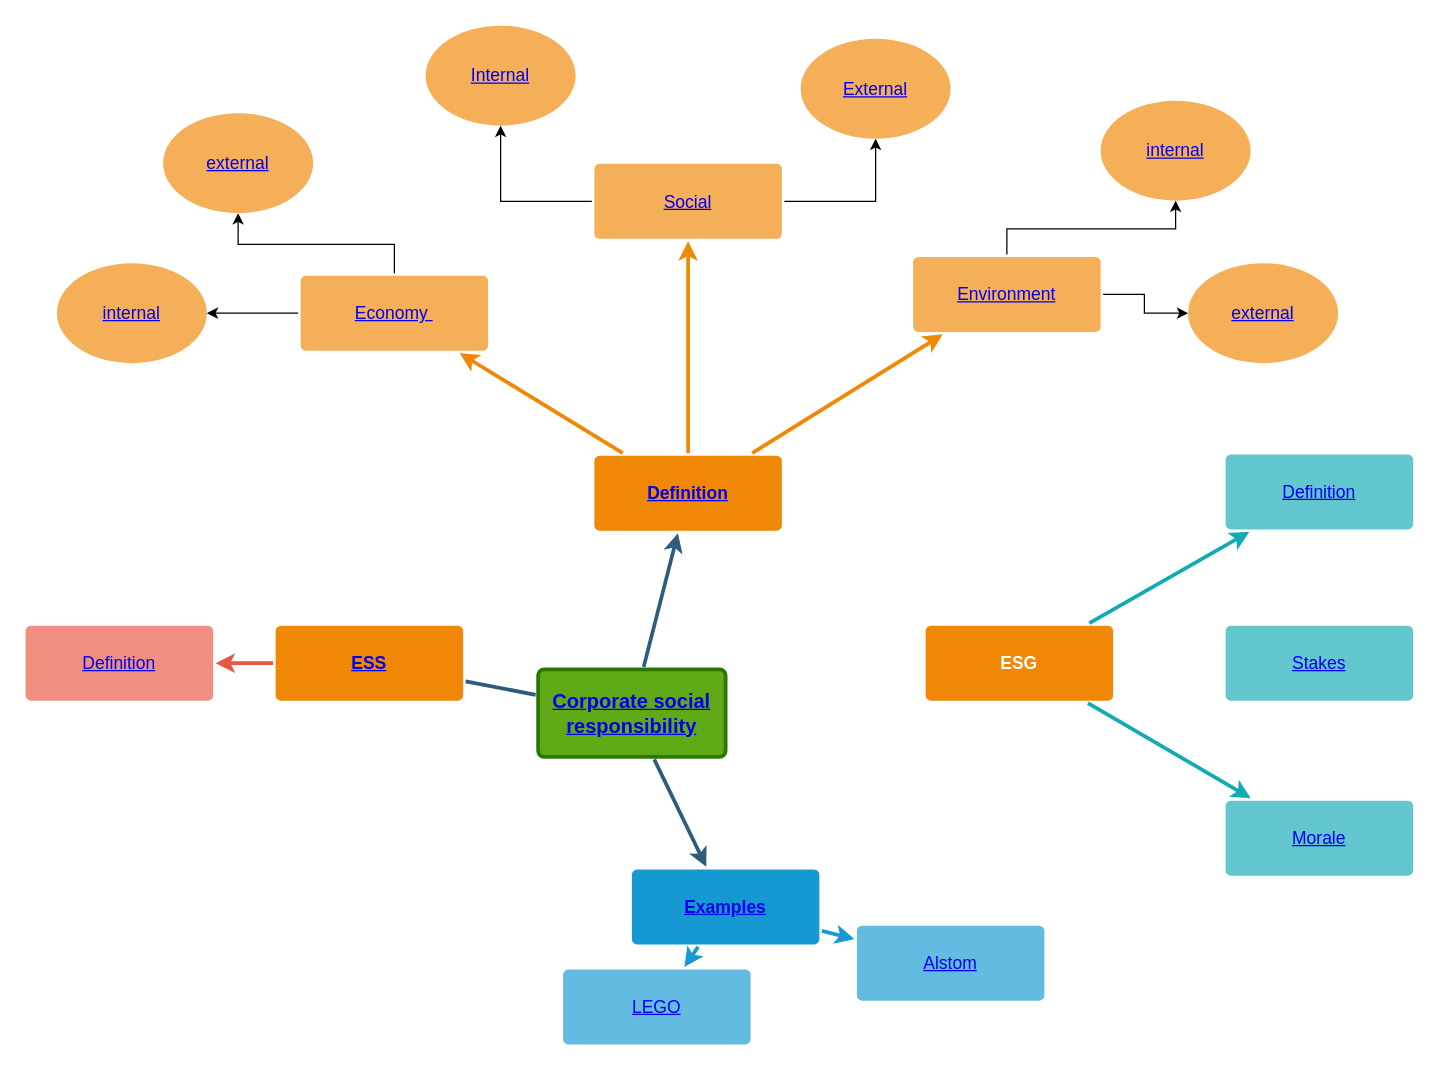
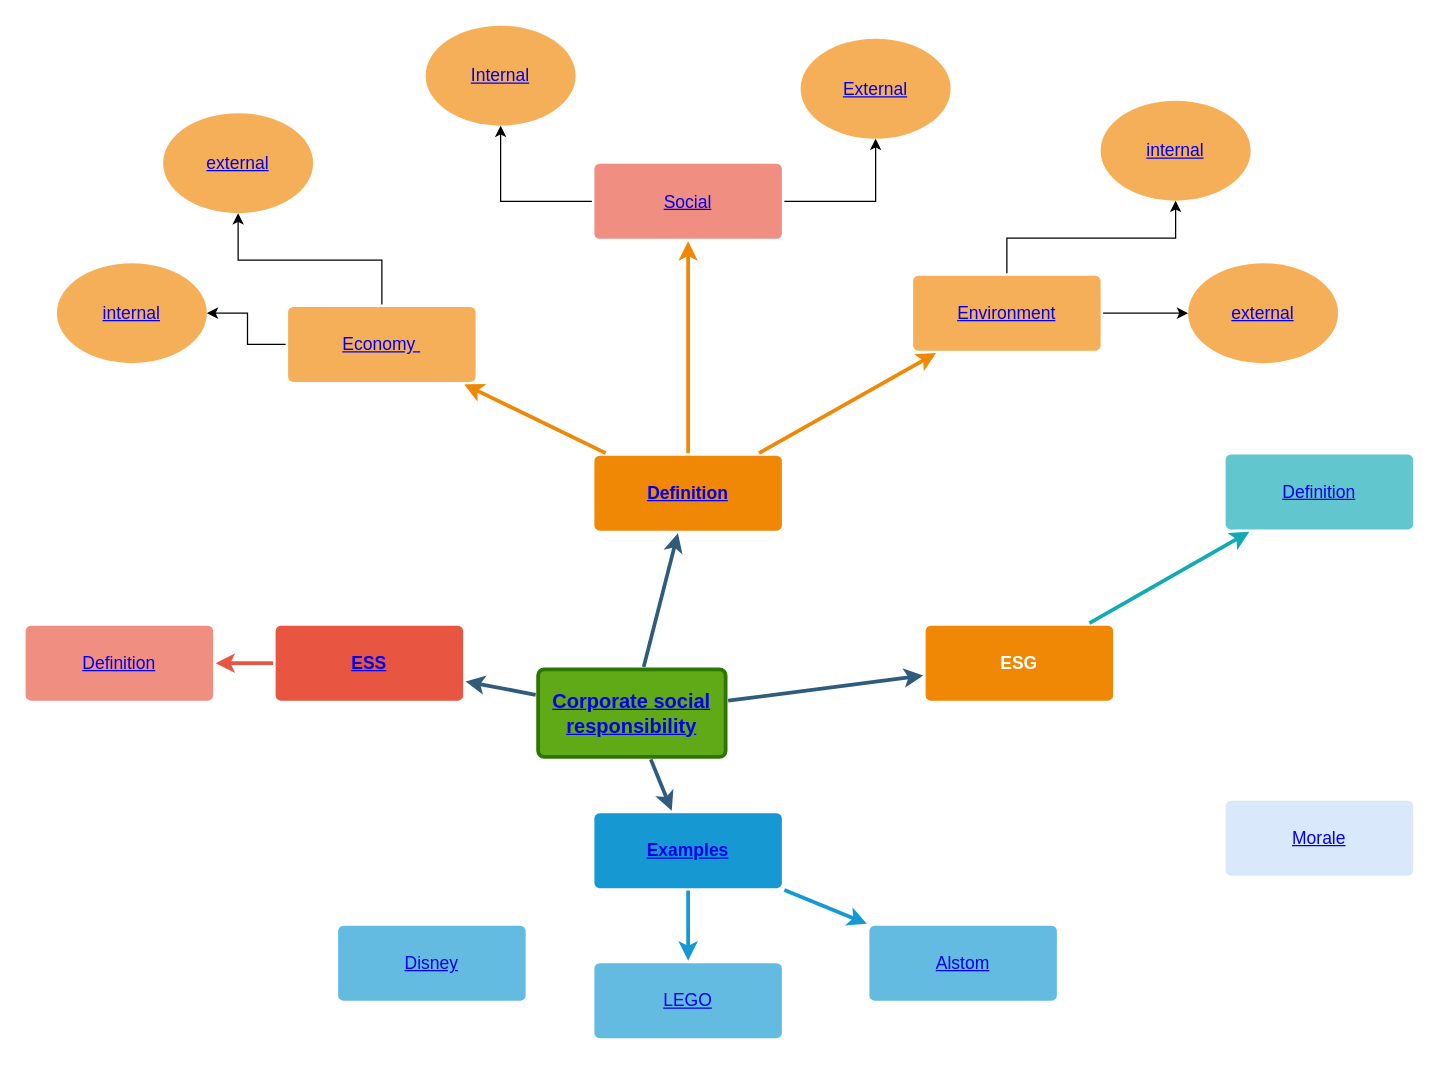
node "Social": fillcolor #f5af58 -> #f08e81
node "Environment": moved (1007, 294) -> (1007, 313)
node "Economy": moved (394, 313) -> (382, 344)
node "ESS": fillcolor #f08705 -> #e85642
node "Stakes": removed
edge "ESS" -- "Corporate social responsibility": arrowhead none -> classic
edge "Corporate social responsibility" -> "ESG": added
edge "ESG" -> "Morale": removed
node "Morale": fillcolor #61c6ce -> #dae8fc
node "Examples": moved (726, 907) -> (688, 851)
node "Disney": added
node "Alstom": moved (951, 963) -> (963, 963)
node "LEGO": moved (657, 1007) -> (688, 1001)
